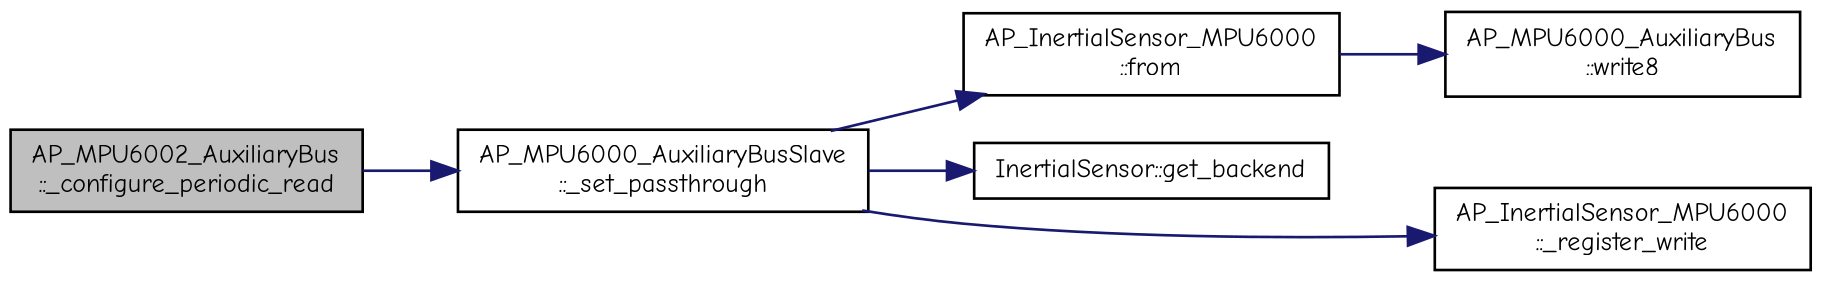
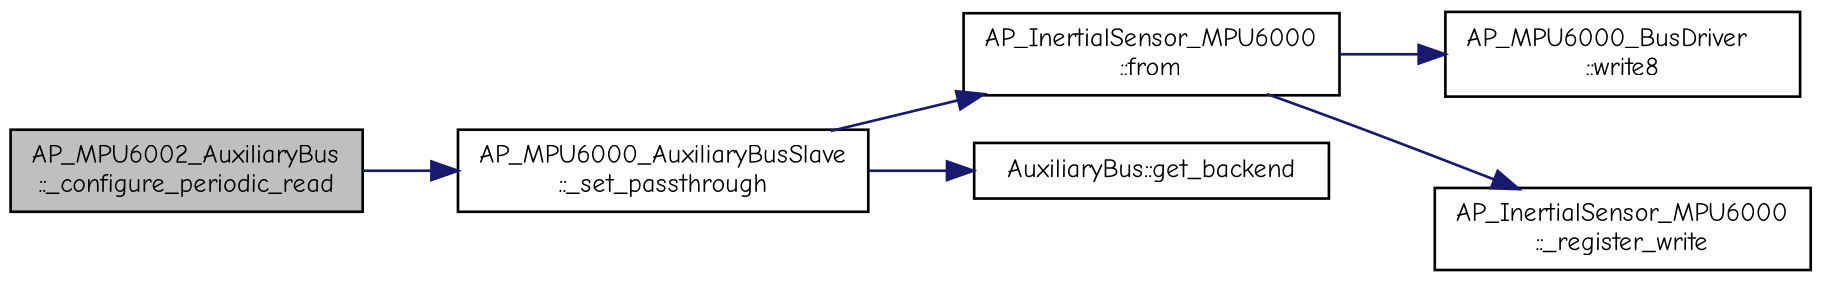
node "AP_MPU6000_AuxiliaryBus ::write8": label "AP_MPU6000_AuxiliaryBus ::write8" -> "AP_MPU6000_BusDriver ::write8"
node "InertialSensor::get_backend": label "InertialSensor::get_backend" -> "AuxiliaryBus::get_backend"
edge "AP_MPU6000_AuxiliaryBusSlave ::_set_passthrough" -> "AP_InertialSensor_MPU6000 ::_register_write": now "AP_InertialSensor_MPU6000 ::from" -> "AP_InertialSensor_MPU6000 ::_register_write"
